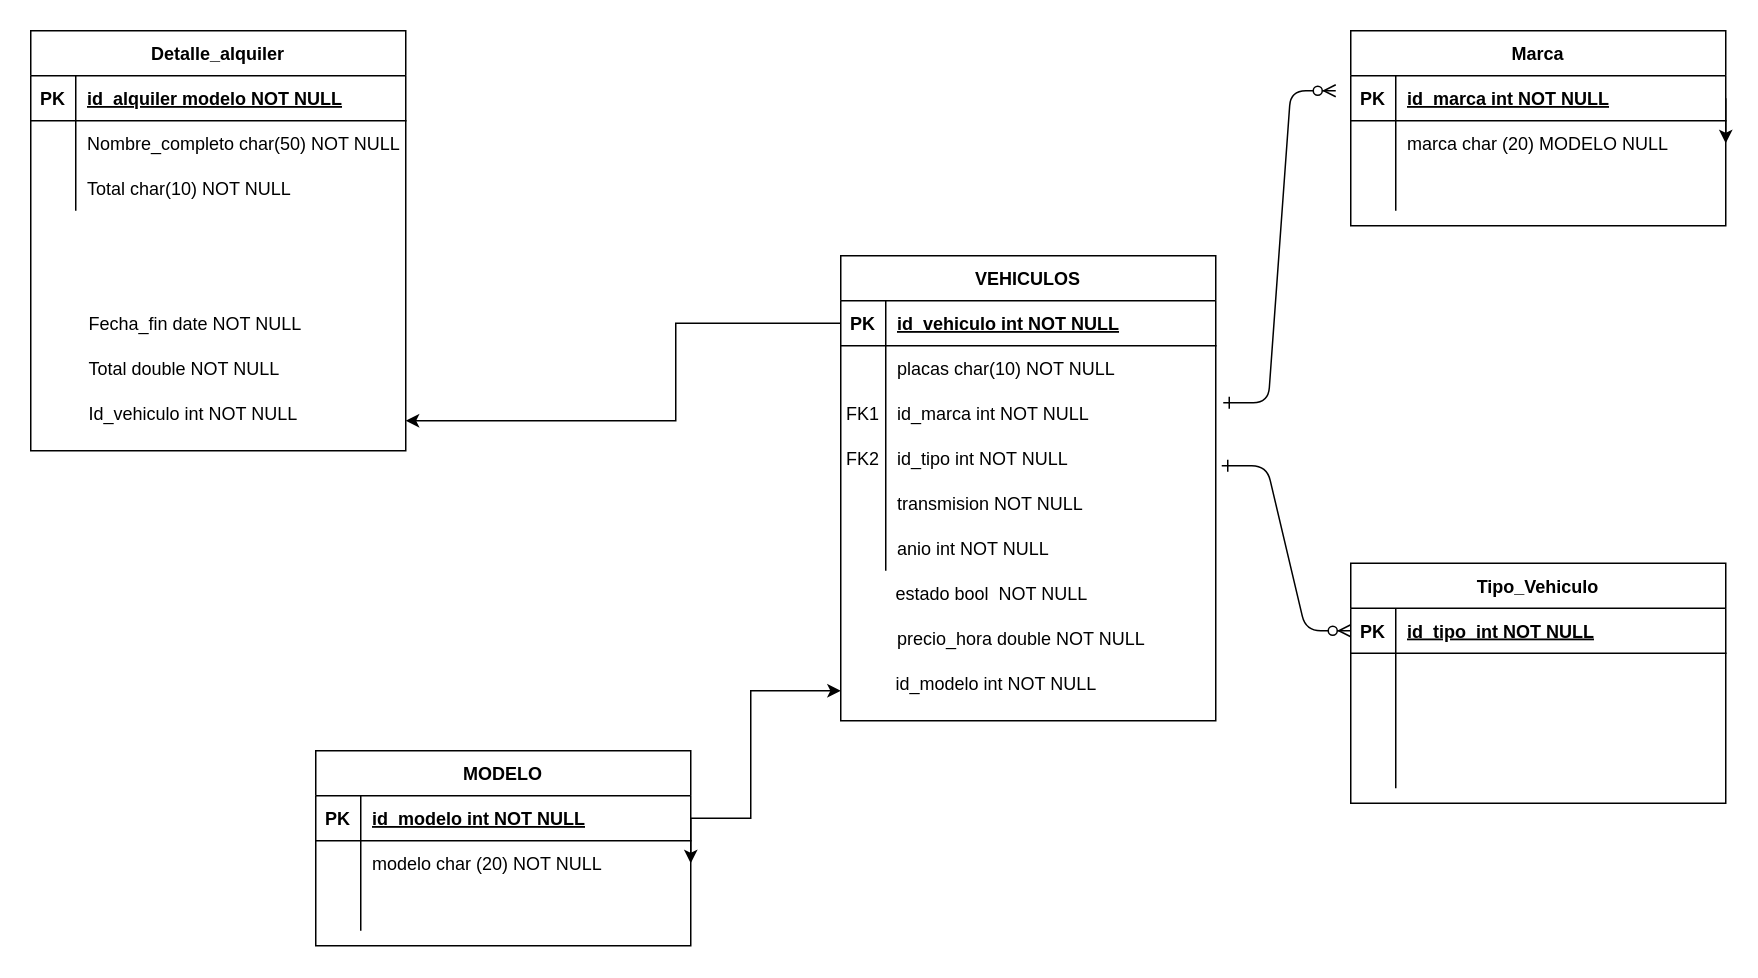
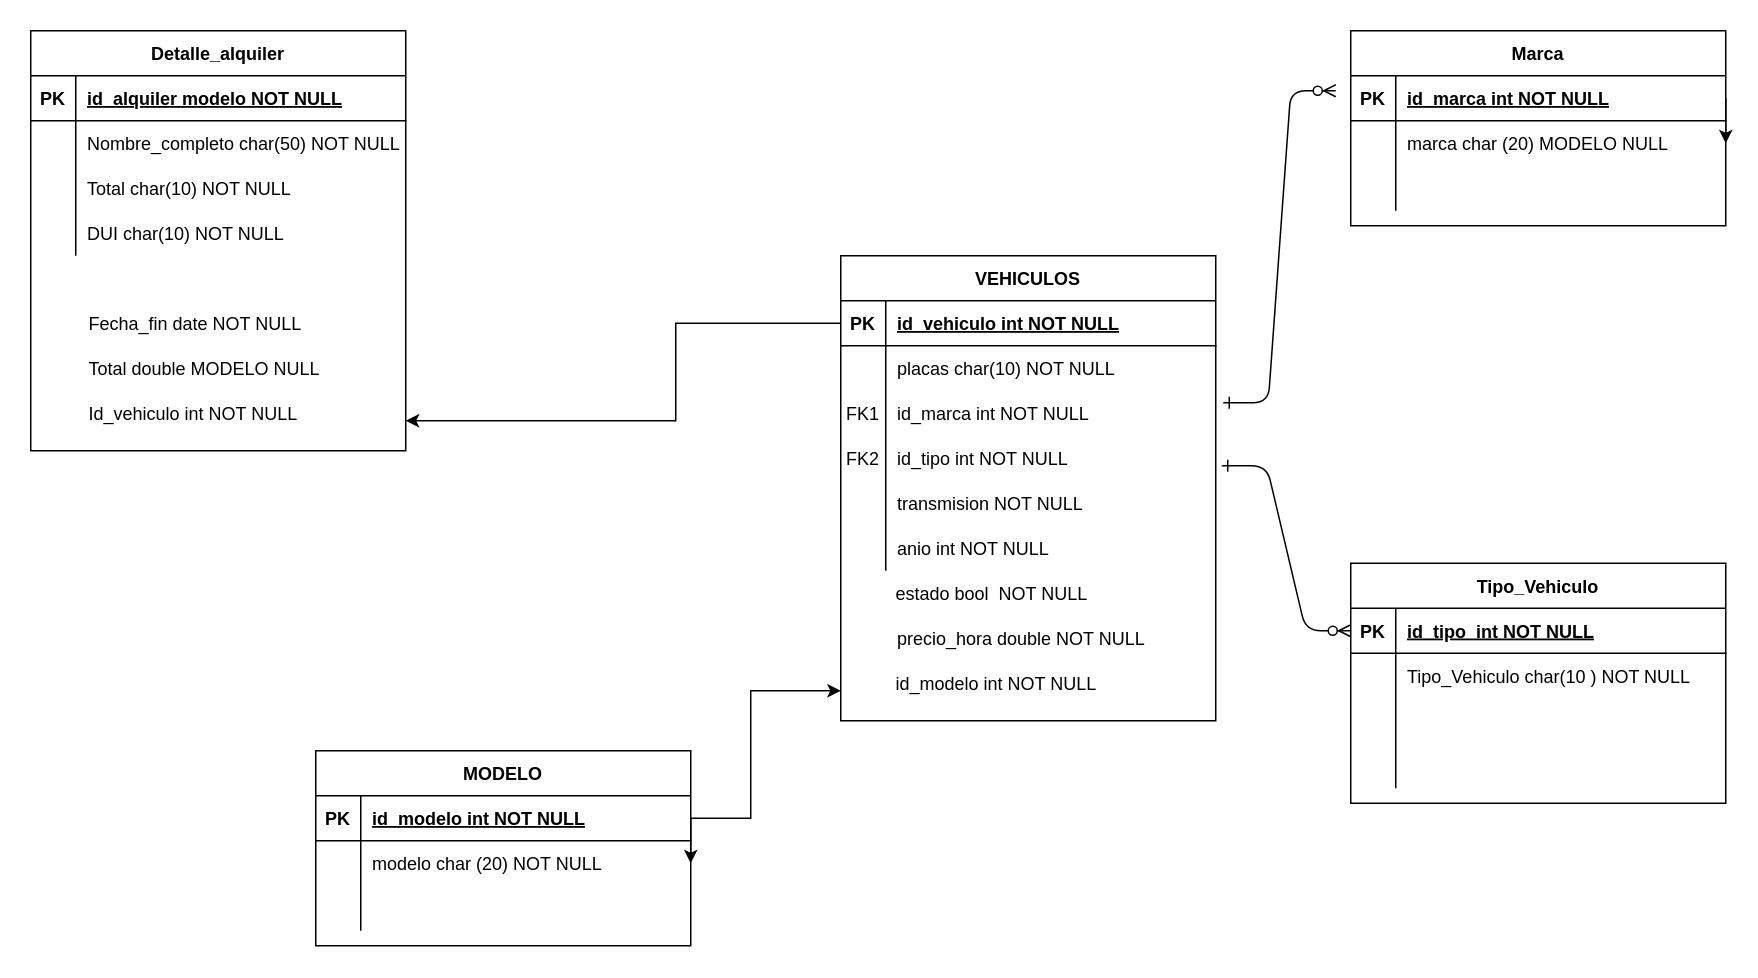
node "DUI char(10) NOT NULL": added
node "Total double NOT NULL": label "Total double NOT NULL" -> "Total double MODELO NULL"
node "Tipo_Vehiculo char(10 ) NOT NULL": added
